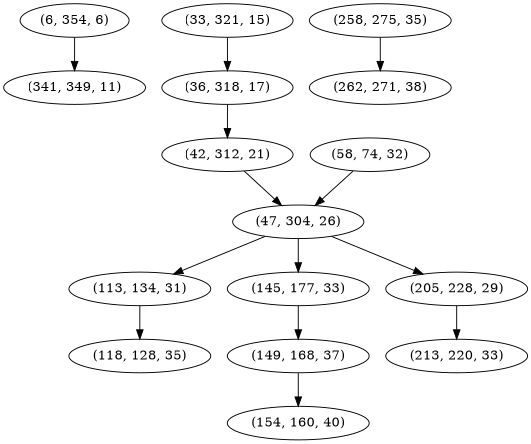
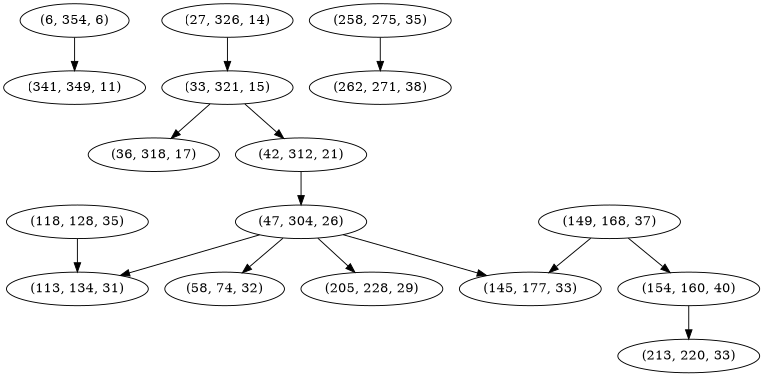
node "(27, 326, 14)": added
edge "(36, 318, 17)" -> "(42, 312, 21)": now "(33, 321, 15)" -> "(42, 312, 21)"
edge "(58, 74, 32)" -> "(47, 304, 26)": reversed
edge "(113, 134, 31)" -> "(118, 128, 35)": reversed
edge "(145, 177, 33)" -> "(149, 168, 37)": reversed
edge "(205, 228, 29)" -> "(213, 220, 33)": now "(154, 160, 40)" -> "(213, 220, 33)"
